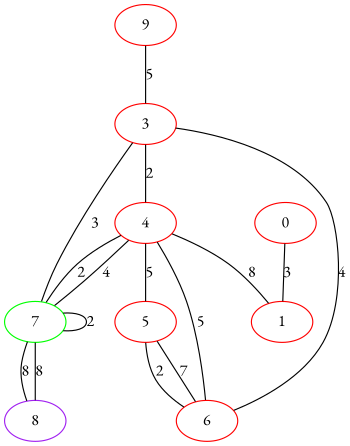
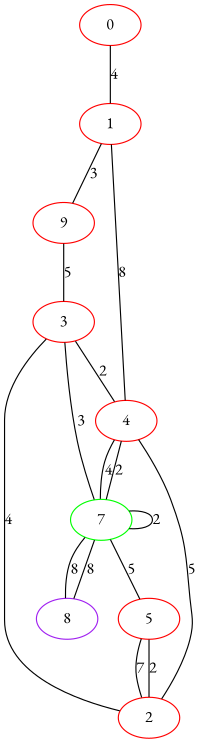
edge "1" -- "9": added, label "3"
edge "4" -- "5": now "7" -- "5"
edge "0" -- "1": label "3" -> "4"
node "6": label "6" -> "2"
